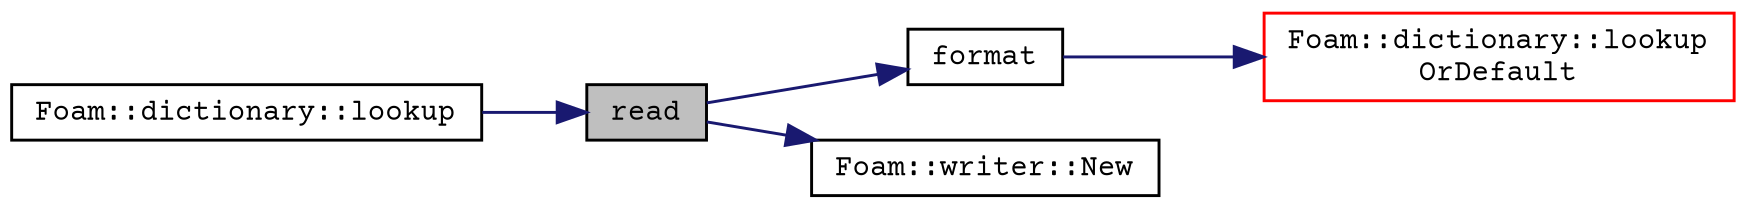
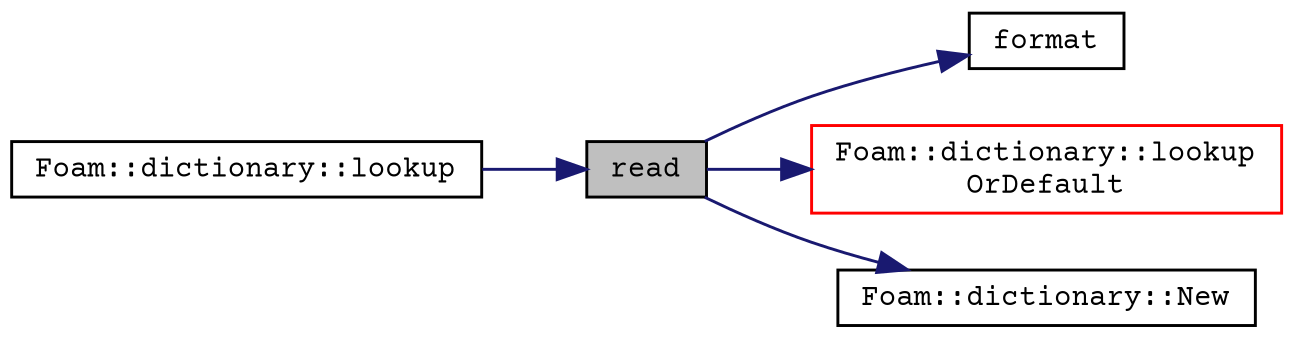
edge "format" -> "Foam::dictionary::lookup OrDefault": now "read" -> "Foam::dictionary::lookup OrDefault"
node "Foam::writer::New": label "Foam::writer::New" -> "Foam::dictionary::New"
